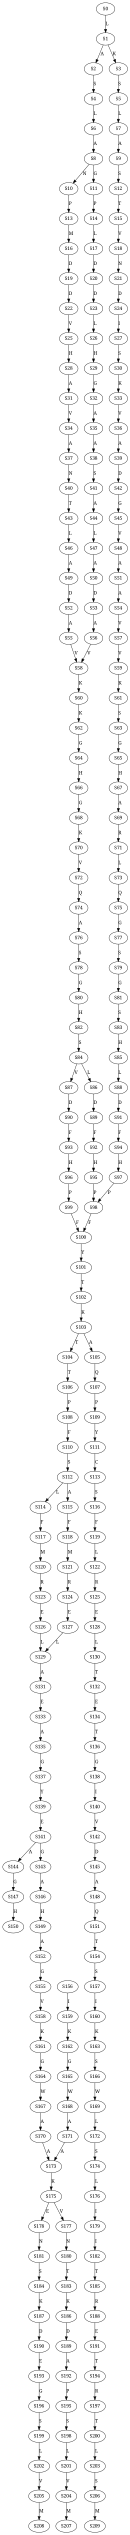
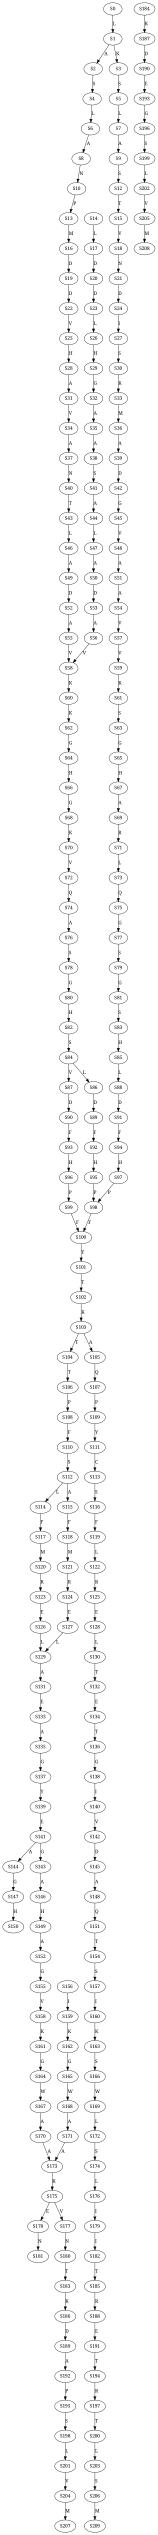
node "S11": removed
edge "S33" -> "S36": label "V" -> "M"
edge "S181" -> "S184": removed, label "S"
